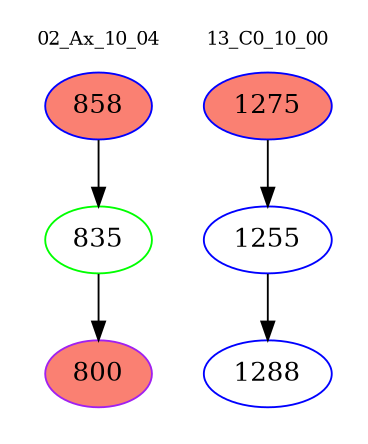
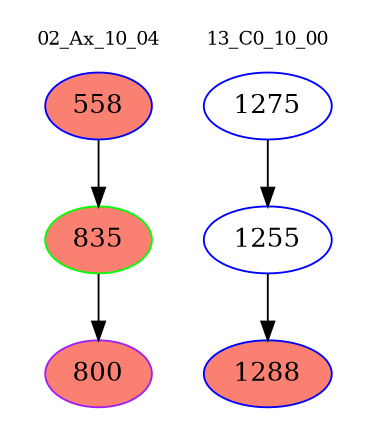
node "858": label "858" -> "558"
node "1275": fillcolor salmon -> white
node "835": fillcolor white -> salmon
node "1288": fillcolor white -> salmon
